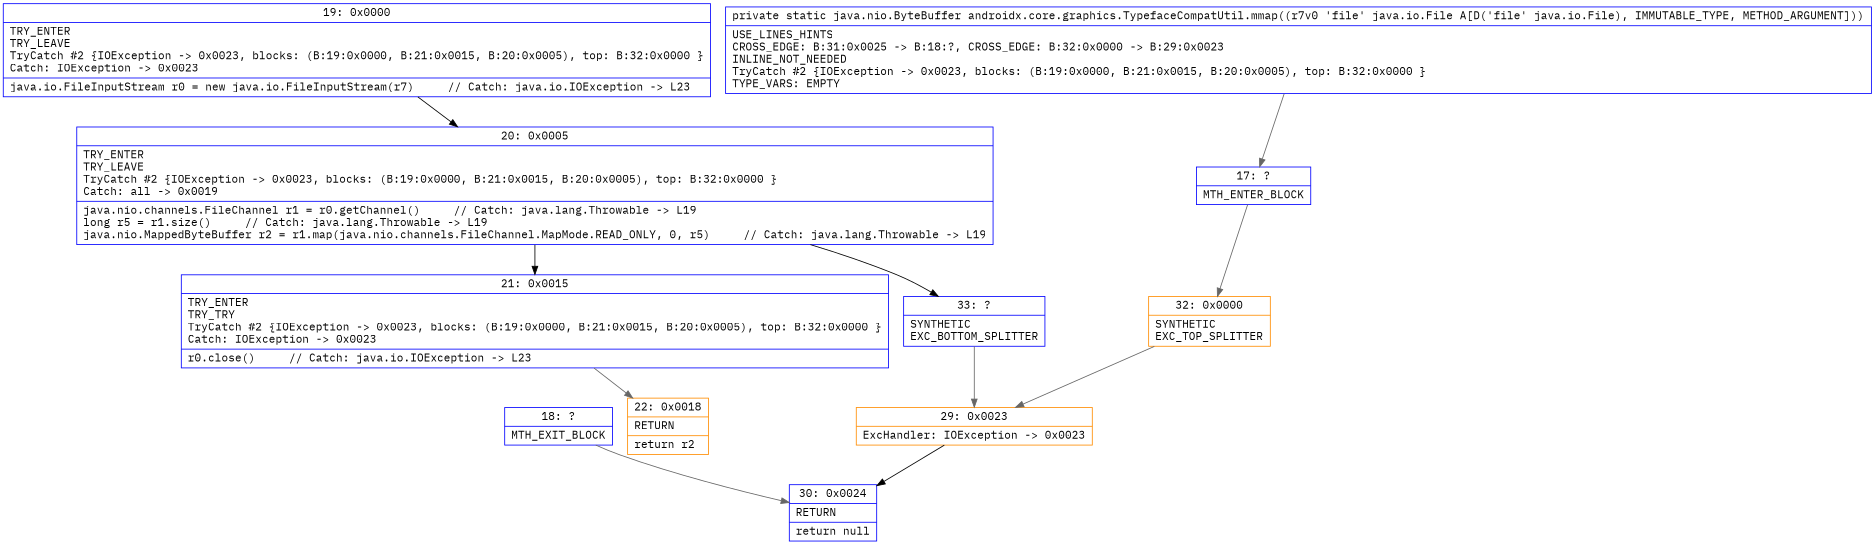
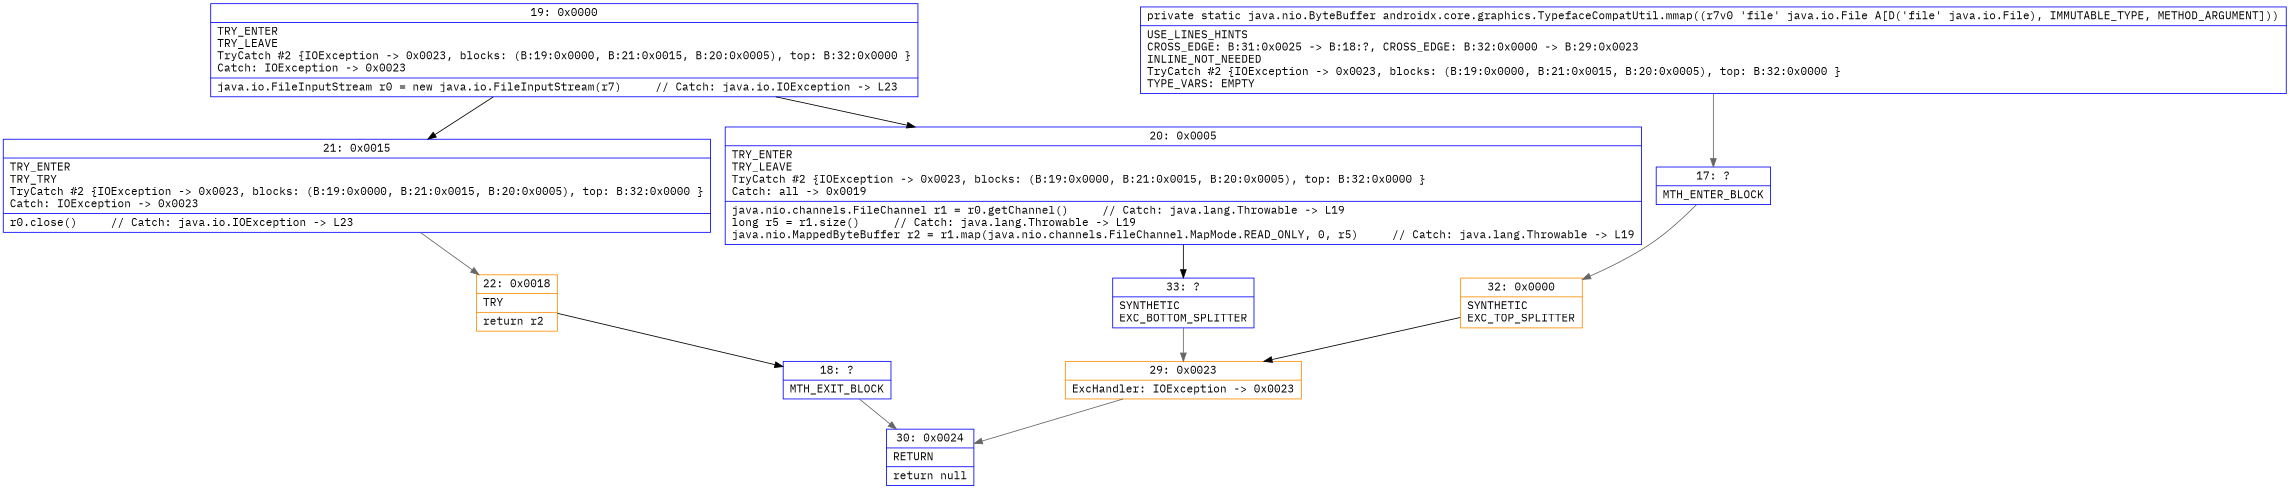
edge "20: 0x0005" -> "21: 0x0015": now "19: 0x0000" -> "21: 0x0015"
edge "22: 0x0018" -> "18: ?": added
edge "32: 0x0000" -> "29: 0x0023": color gray40 -> black
node "22: 0x0018": text "RETURN" -> "TRY"
edge "29: 0x0023" -> "30: 0x0024": color black -> gray40
